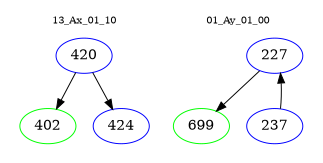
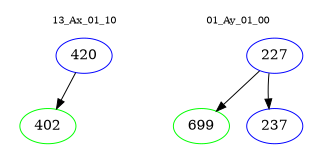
edge "237" -> "227": reversed
node "424": removed
